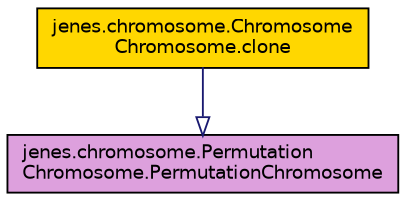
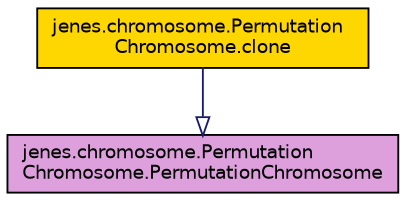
node "jenes.chromosome.Chromosome Chromosome.clone": label "jenes.chromosome.Chromosome Chromosome.clone" -> "jenes.chromosome.Permutation Chromosome.clone"
